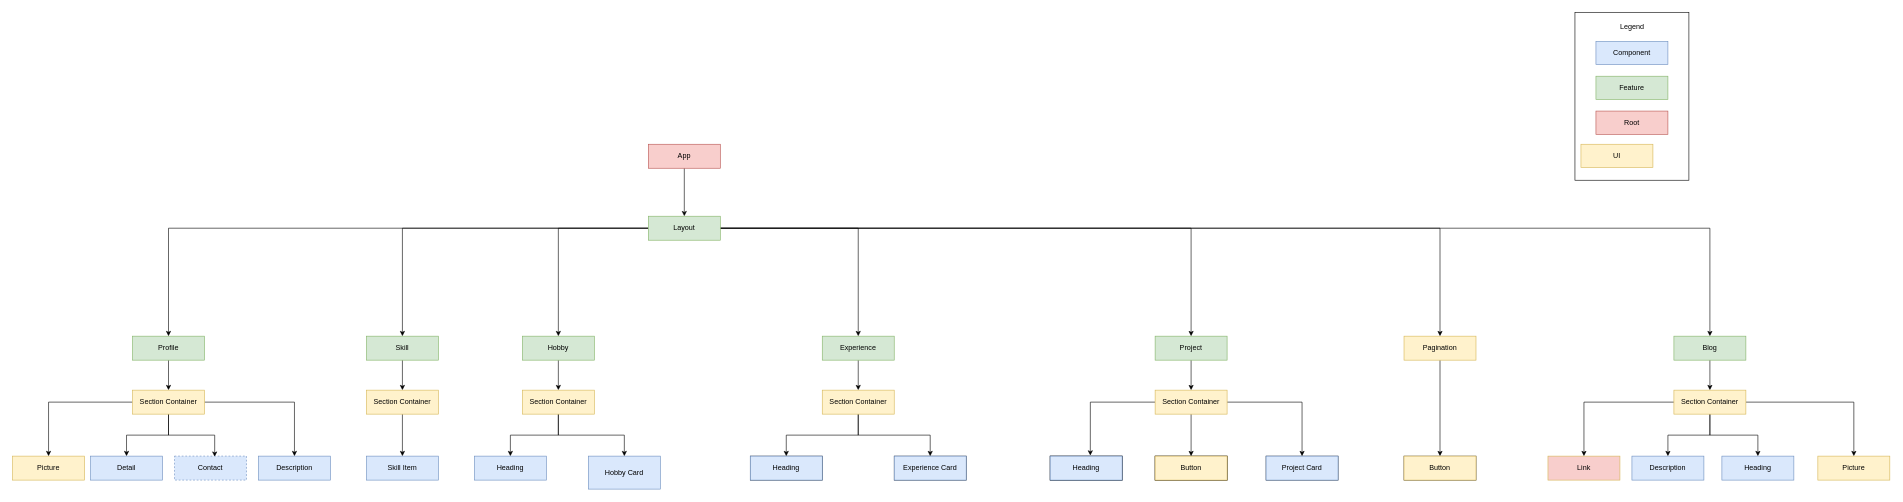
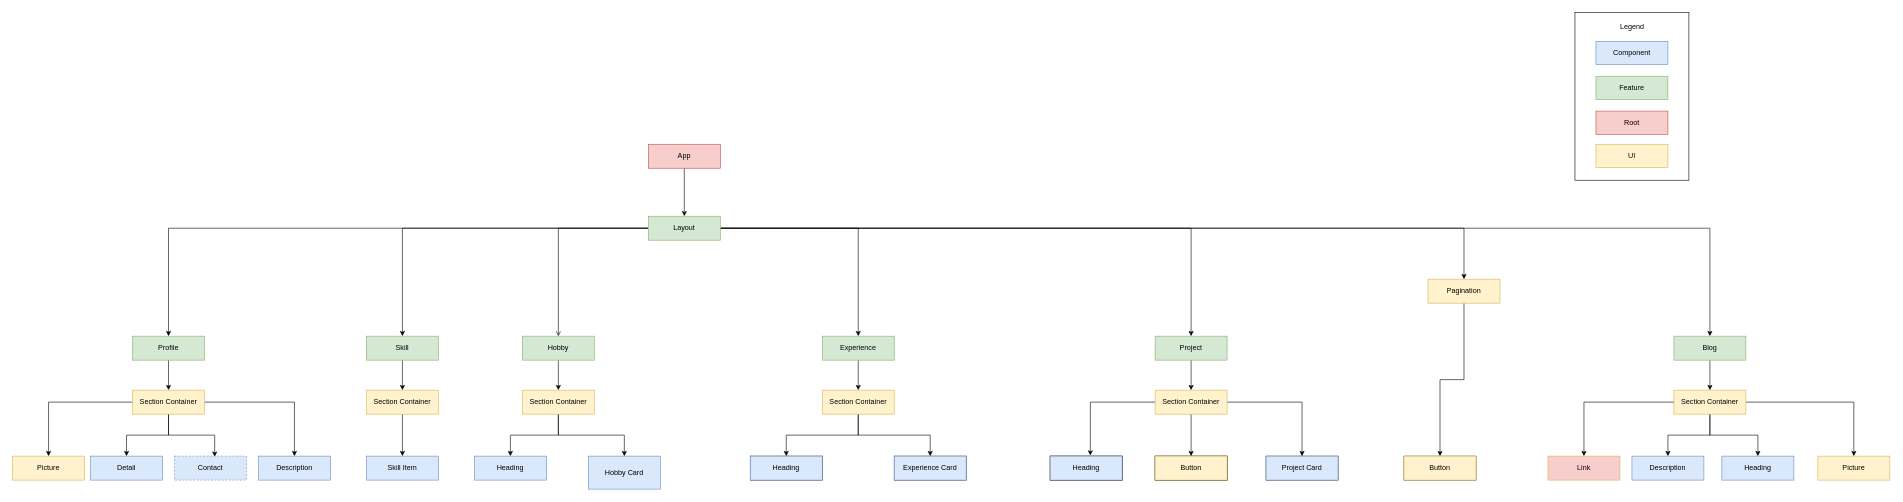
node "UI": moved (1617, 156) -> (1632, 156)
edge "Layout" -> "Hobby": arrowhead classic -> open
node "Pagination": moved (1440, 348) -> (1464, 291)
